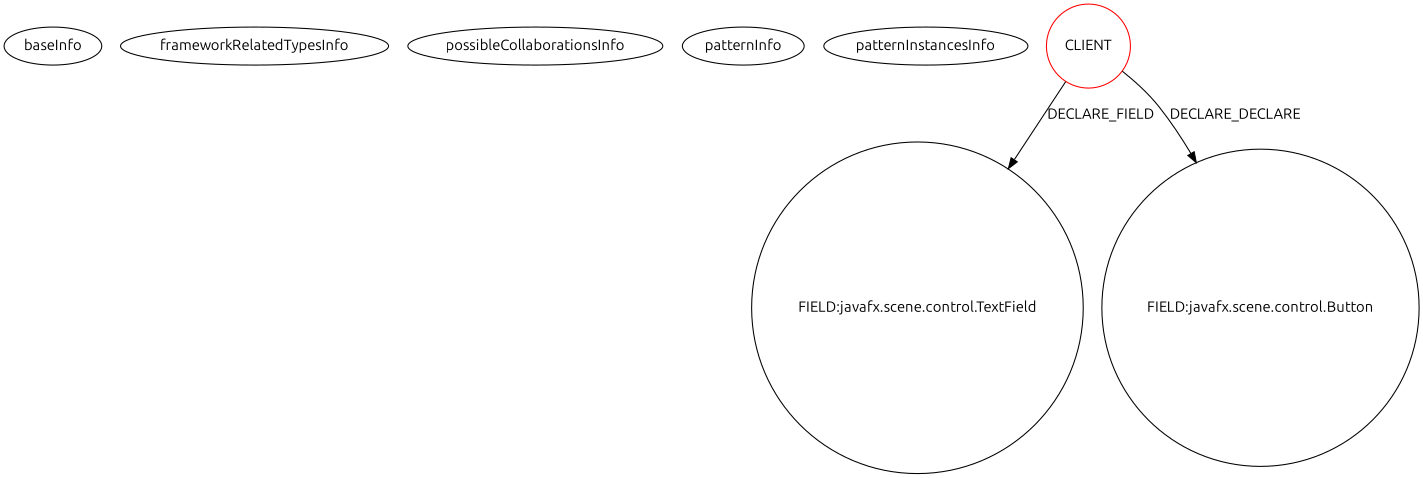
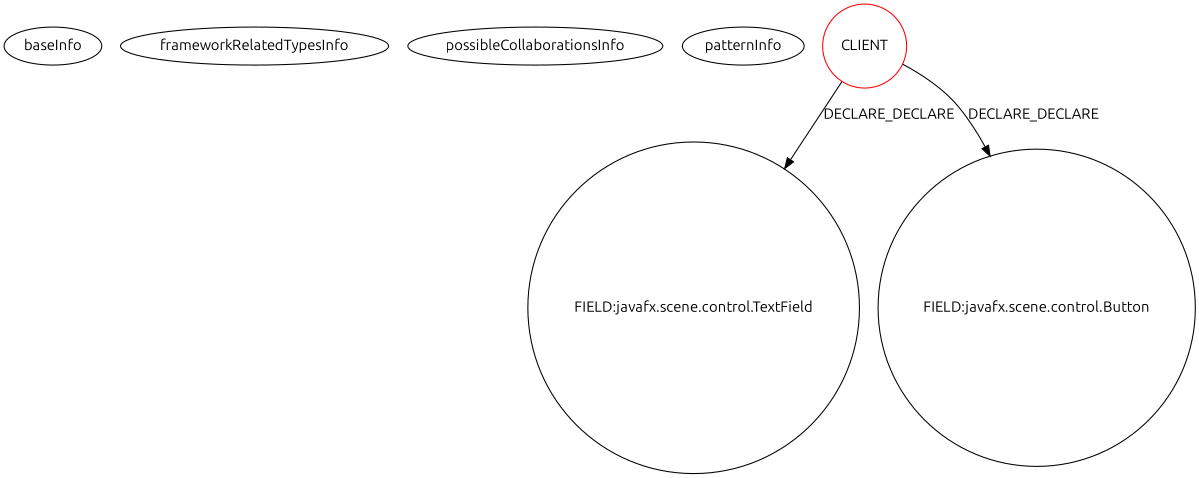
node "patternInstancesInfo": removed
edge "CLIENT" -> "FIELD:javafx.scene.control.TextField": label "DECLARE_FIELD" -> "DECLARE_DECLARE"
